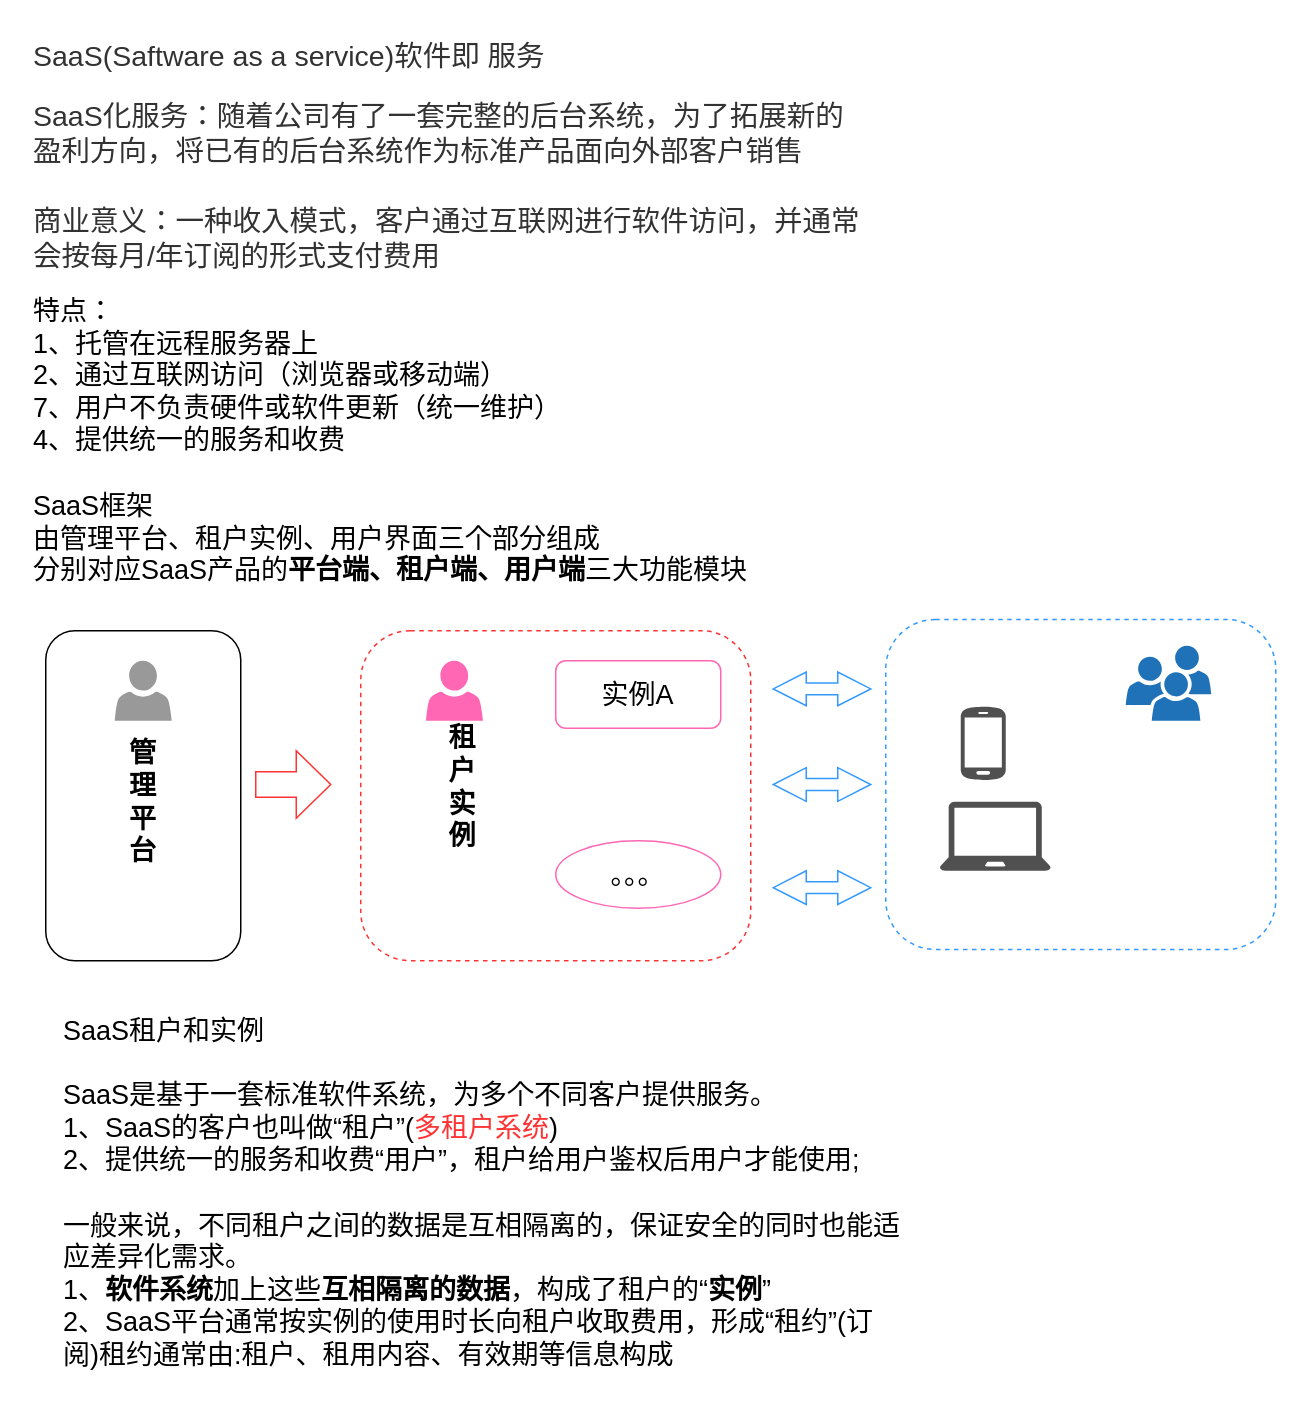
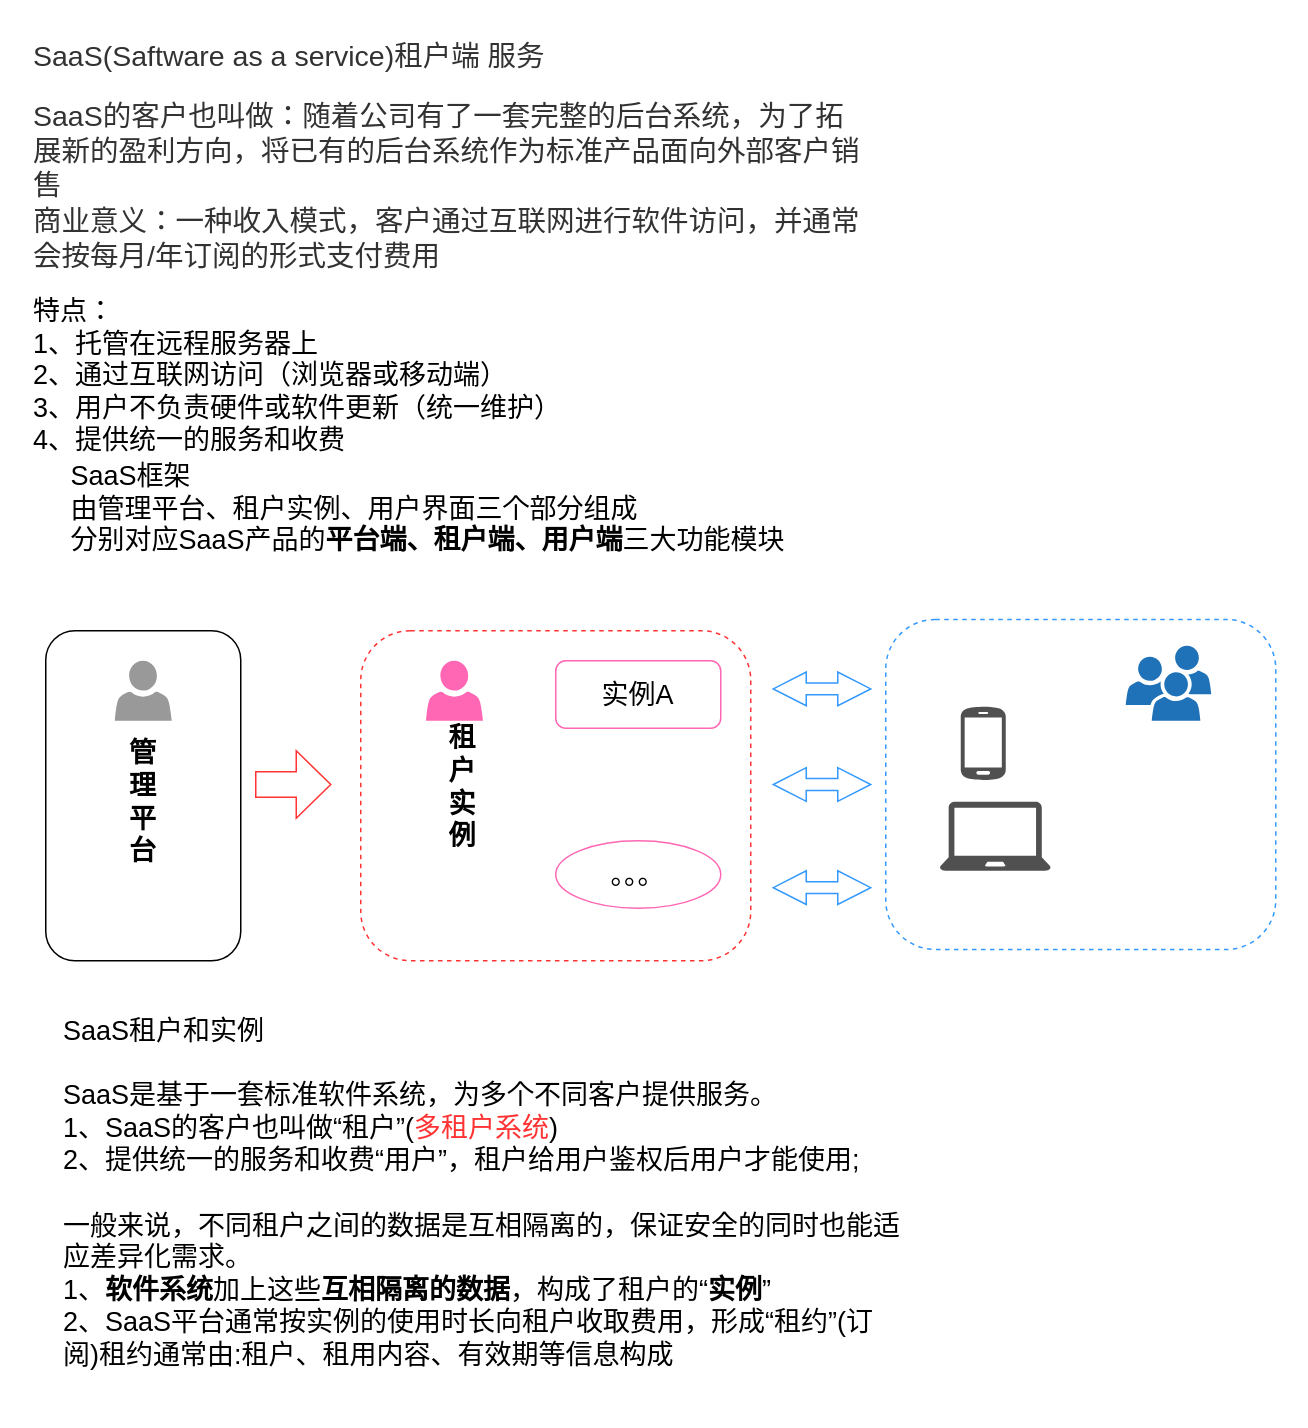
node "SaaS(Saftware as a service)软件即 服务": label "SaaS(Saftware as a service)软件即 服务" -> "SaaS(Saftware as a service)租户端 服务"
node "SaaS化服务：随着公司有了一套完整的后台系统，为了拓展新的盈利方向，将已有的后台系统作为标准产品面向外部客户销售": label "SaaS化服务：随着公司有了一套完整的后台系统，为了拓展新的盈利方向，将已有的后台系统作为标准产品面向外部客户销售" -> "SaaS的客户也叫做：随着公司有了一套完整的后台系统，为了拓展新的盈利方向，将已有的后台系统作为标准产品面向外部客户销售"
node "特点： 1、托管在远程服务器上 2、通过互联网访问（浏览器或移动端） 7、用户不负责硬件或软件更新（统一维护） 4、提供统一的服务和收费": label "特点： 1、托管在远程服务器上 2、通过互联网访问（浏览器或移动端） 7、用户不负责硬件或软件更新（统一维护） 4、提供统一的服务和收费" -> "特点： 1、托管在远程服务器上 2、通过互联网访问（浏览器或移动端） 3、用户不负责硬件或软件更新（统一维护） 4、提供统一的服务和收费"
node "SaaS框架 由管理平台、租户实例、用户界面三个部分组成 分别对应SaaS产品的平台端、租户端、用户端三大功能模块": moved (413, 548) -> (451, 518)
